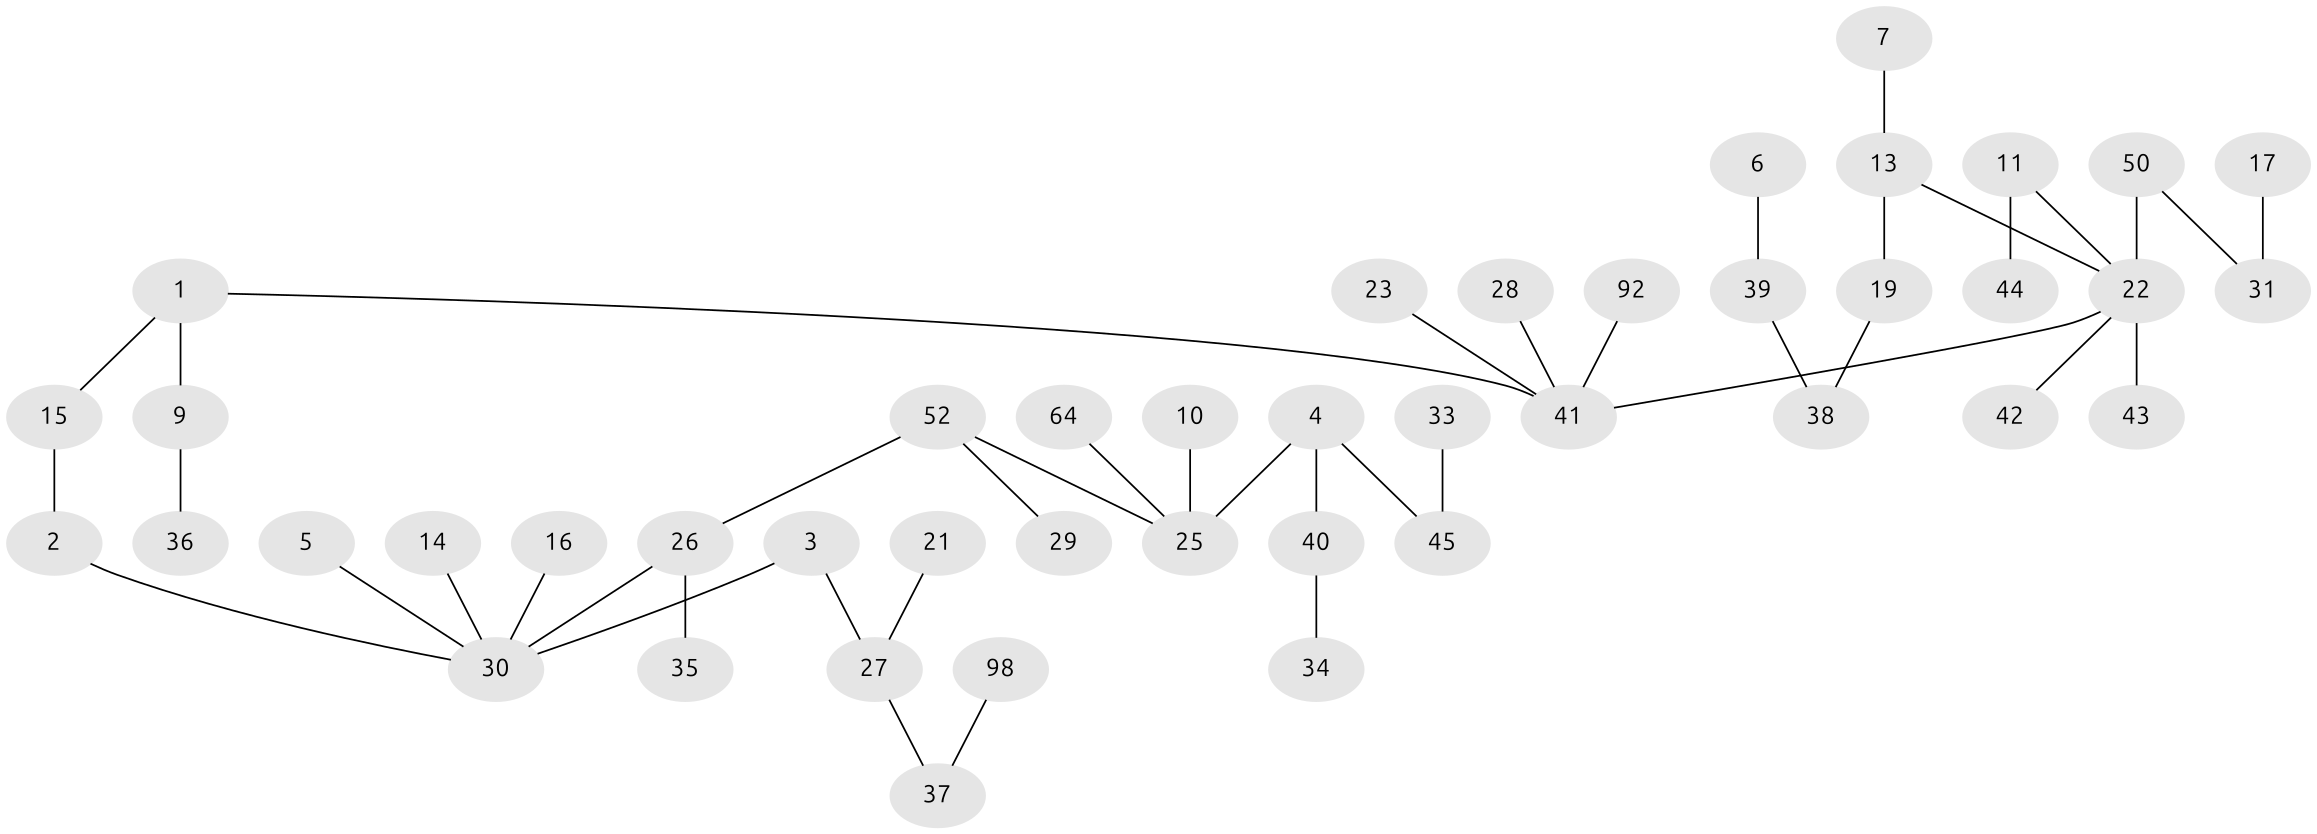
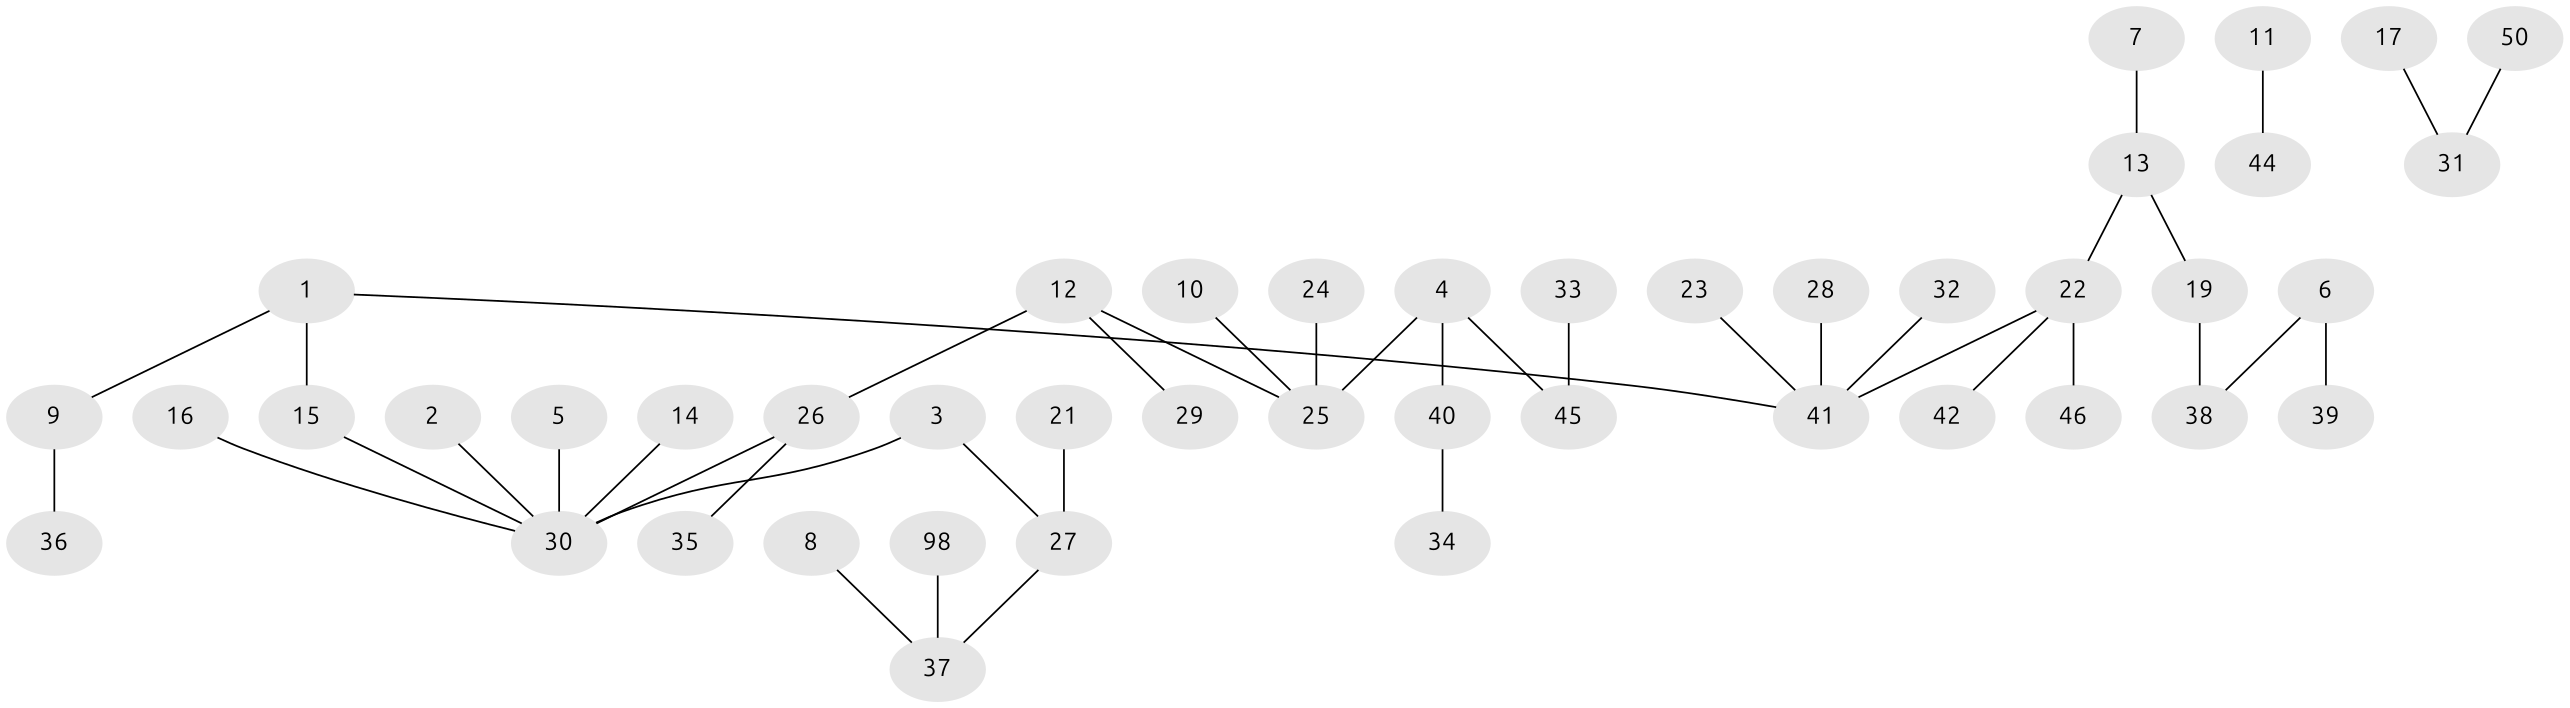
edge "11" -- "22": removed
edge "50" -- "22": removed
node "92": label "92" -> "32"
edge "39" -- "38": now "6" -- "38"
node "52": label "52" -> "12"
node "64": label "64" -> "24"
node "43": label "43" -> "46"
edge "15" -- "2": now "15" -- "30"
node "8": added
